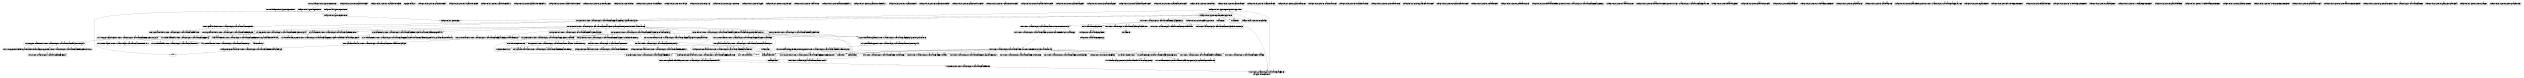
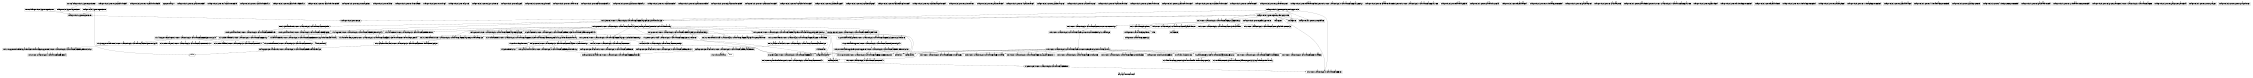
node "_ZN9LAMMPS_NS7AtomVec14data_atom_postEi": removed
node "strlen": added
